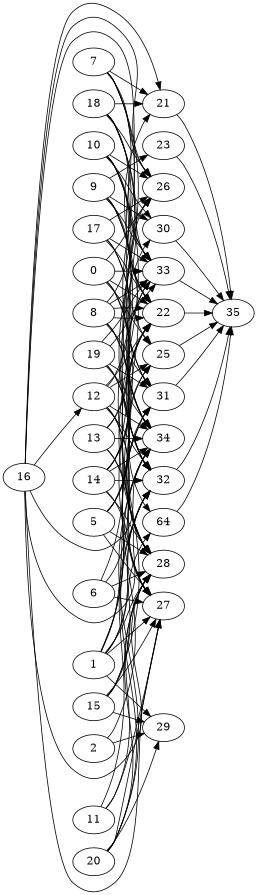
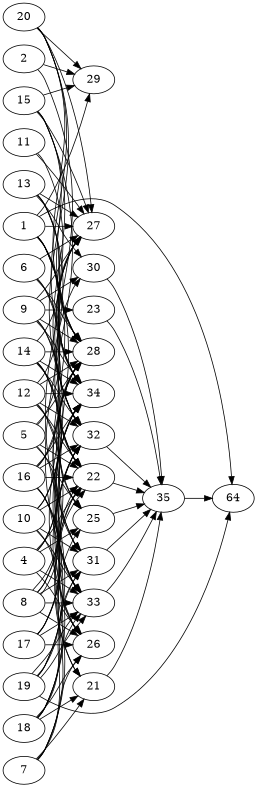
node "0": label "0" -> "4"
edge "64" -> "35": reversed
edge "16" -> "12": now "16" -> "22"
edge "11" -> "28": now "9" -> "28"
